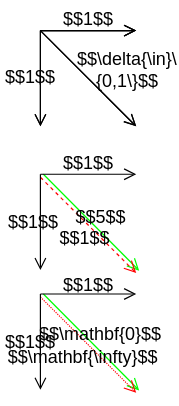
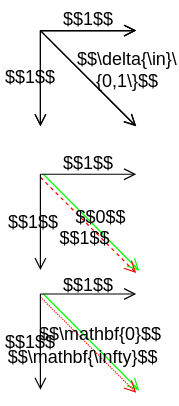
node "$$5$$": label "$$5$$" -> "$$0$$"
